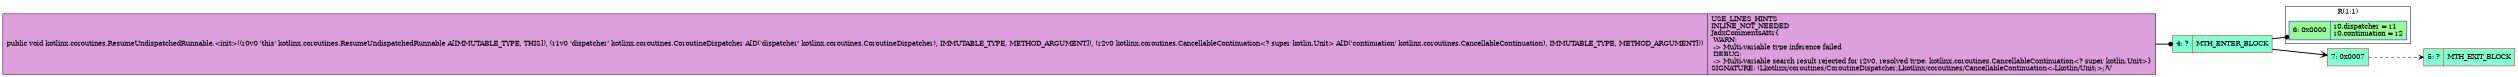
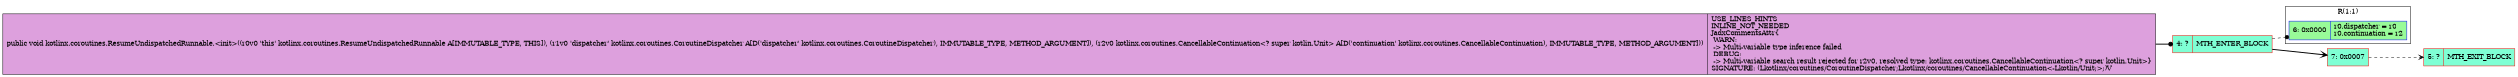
node "6: 0x0000": text "r0.dispatcher = r1" -> "r0.dispatcher = r0"
edge "4: ?" -> "6: 0x0000": style bold -> dashed
